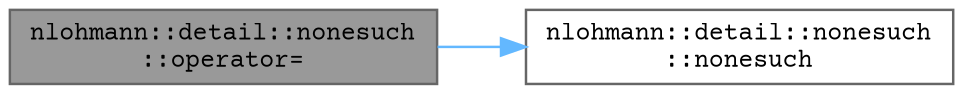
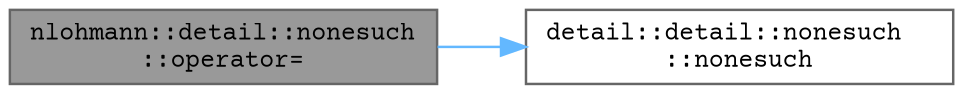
node "nlohmann::detail::nonesuch ::nonesuch": label "nlohmann::detail::nonesuch ::nonesuch" -> "detail::detail::nonesuch ::nonesuch"
